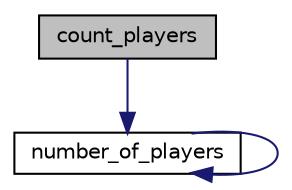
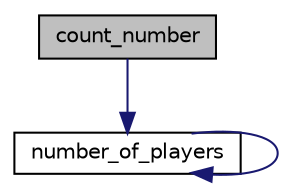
node "count_players": label "count_players" -> "count_number"
